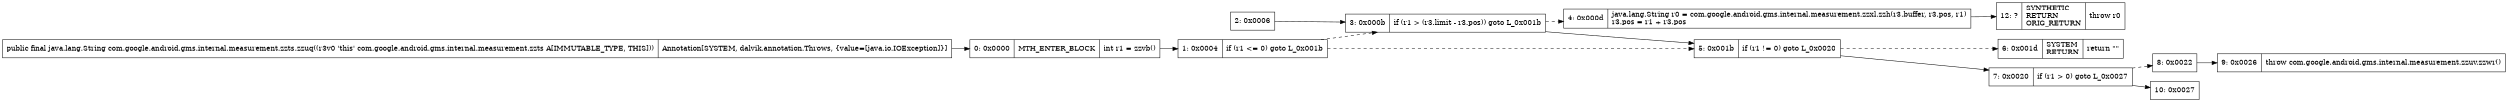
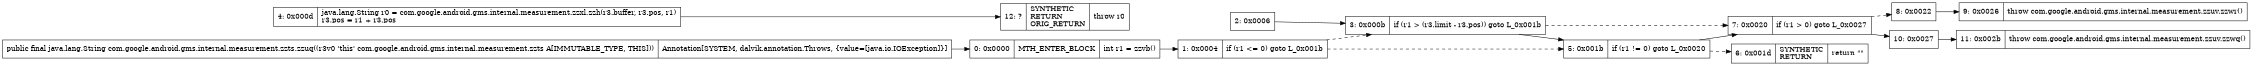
edge "3: 0x000b" -> "4: 0x000d": now "3: 0x000b" -> "7: 0x0020"
node "11: 0x002b": added
node "6: 0x001d": text "SYSTEM" -> "SYNTHETIC"
